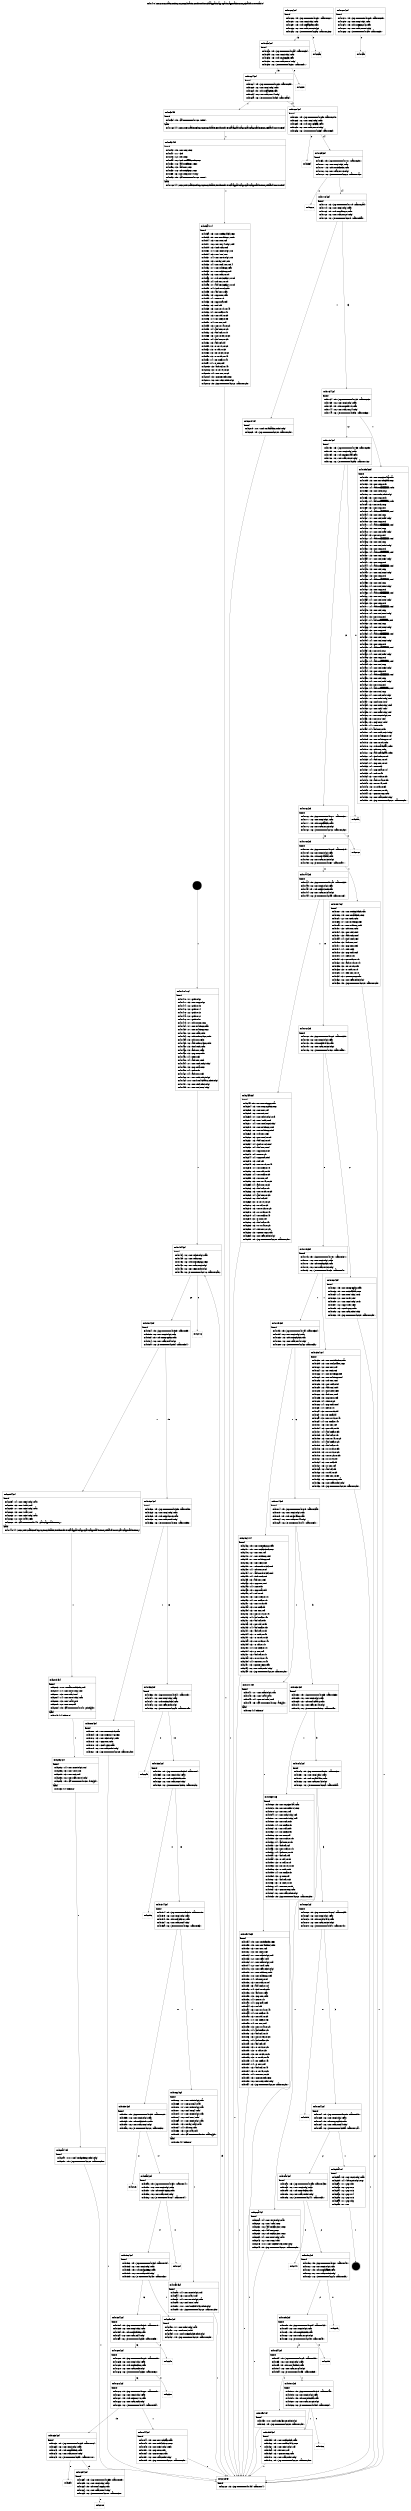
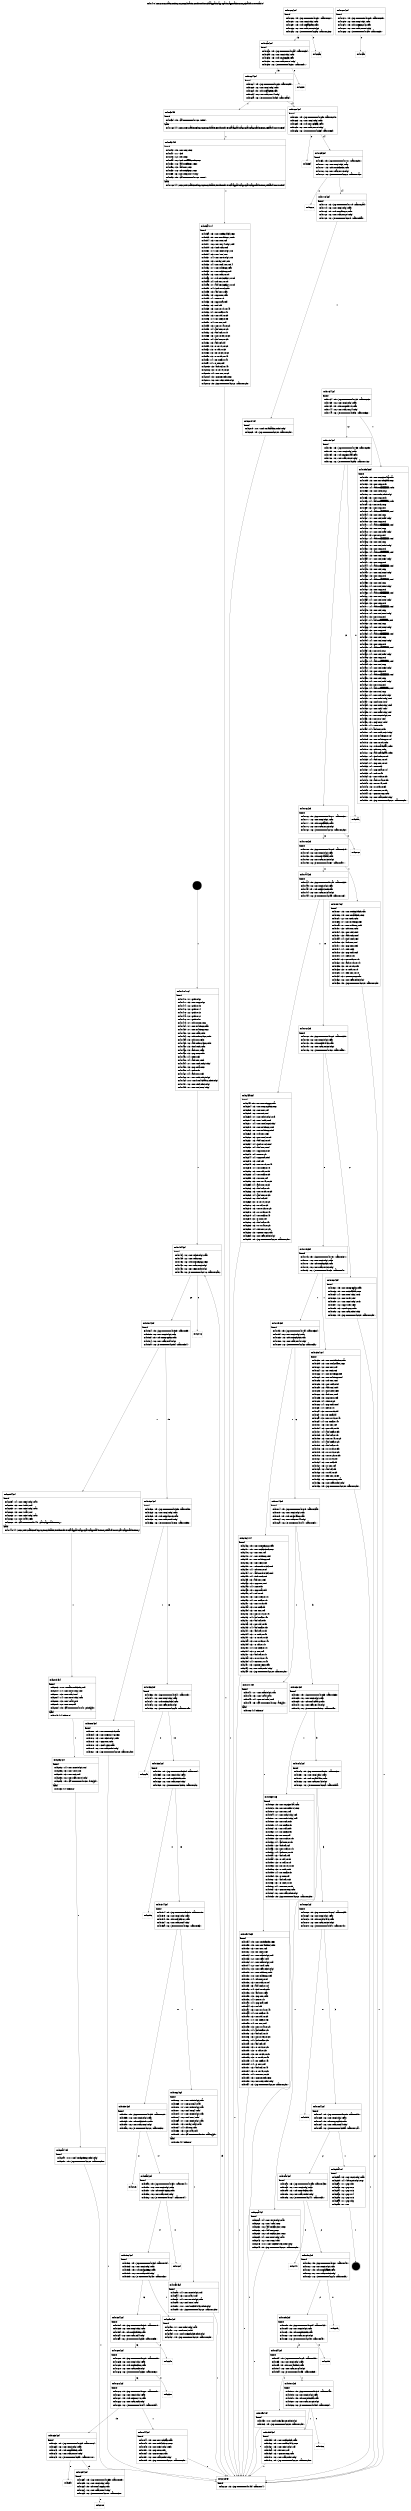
edge "0x401718 [28]" -> "0x401734 [28]": removed, label "13"
